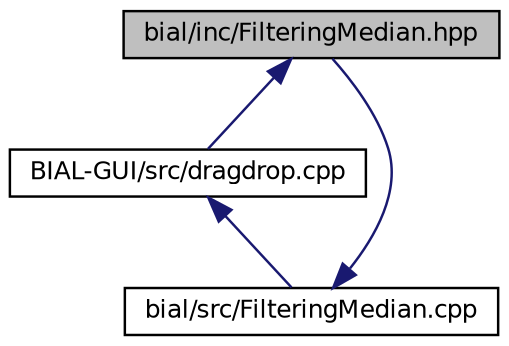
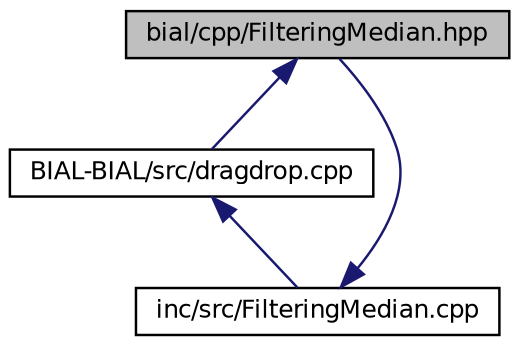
node "bial/inc/FilteringMedian.hpp": label "bial/inc/FilteringMedian.hpp" -> "bial/cpp/FilteringMedian.hpp"
node "BIAL-GUI/src/dragdrop.cpp": label "BIAL-GUI/src/dragdrop.cpp" -> "BIAL-BIAL/src/dragdrop.cpp"
node "bial/src/FilteringMedian.cpp": label "bial/src/FilteringMedian.cpp" -> "inc/src/FilteringMedian.cpp"
